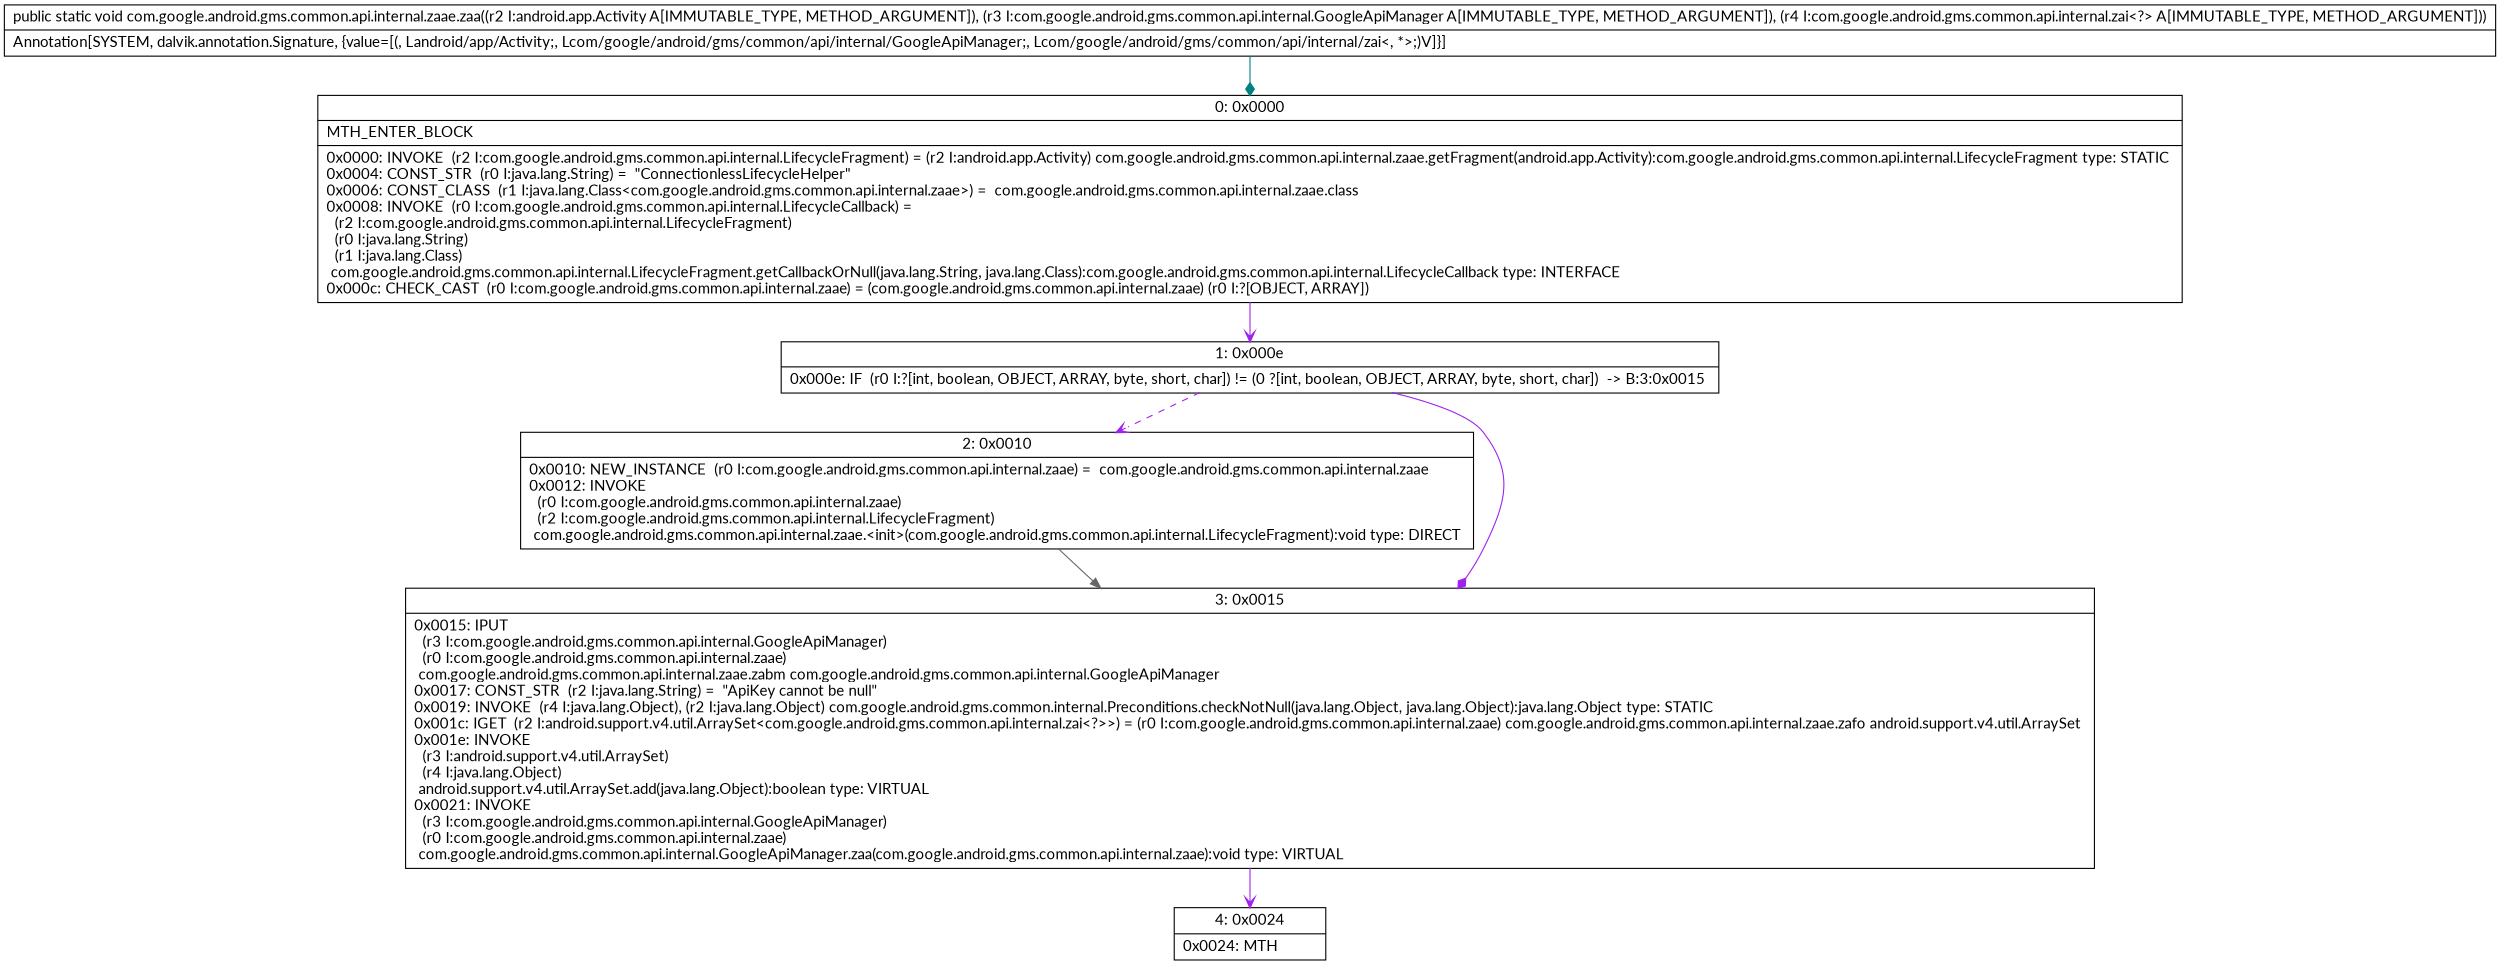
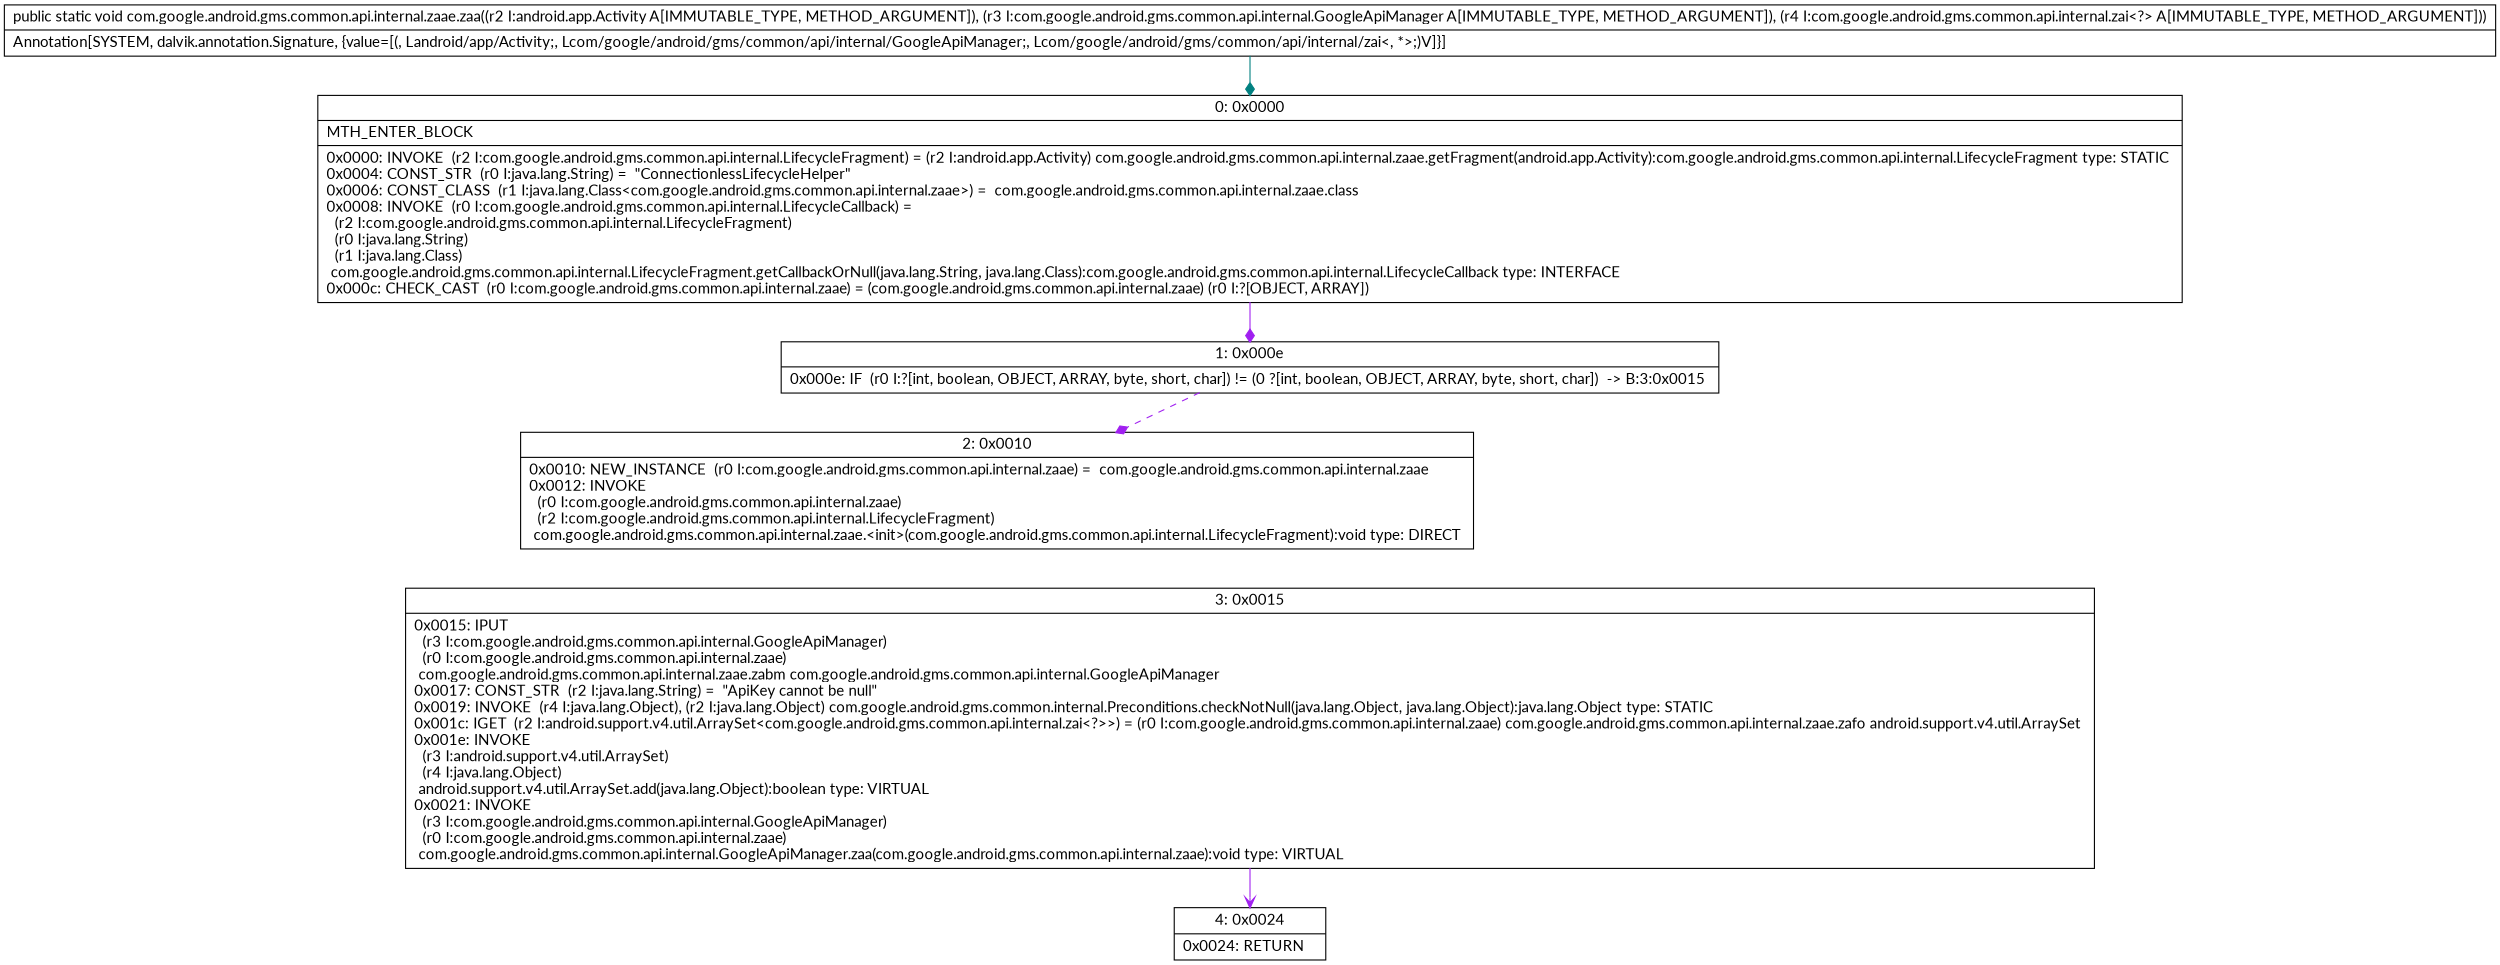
edge "0: 0x0000" -> "1: 0x000e": arrowhead vee -> diamond
edge "1: 0x000e" -> "2: 0x0010": arrowhead vee -> diamond
edge "1: 0x000e" -> "3: 0x0015": removed
edge "2: 0x0010" -> "3: 0x0015": removed
node "4: 0x0024": text "0x0024: MTH" -> "0x0024: RETURN"
